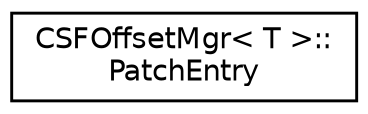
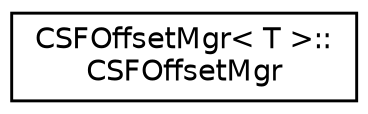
node "CSFOffsetMgr< T >:: PatchEntry": label "CSFOffsetMgr< T >:: PatchEntry" -> "CSFOffsetMgr< T >:: CSFOffsetMgr"
